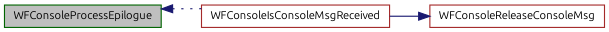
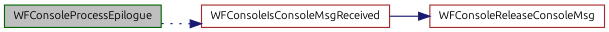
edge "WFConsoleIsConsoleMsgReceived" -> "WFConsoleProcessEpilogue": reversed
